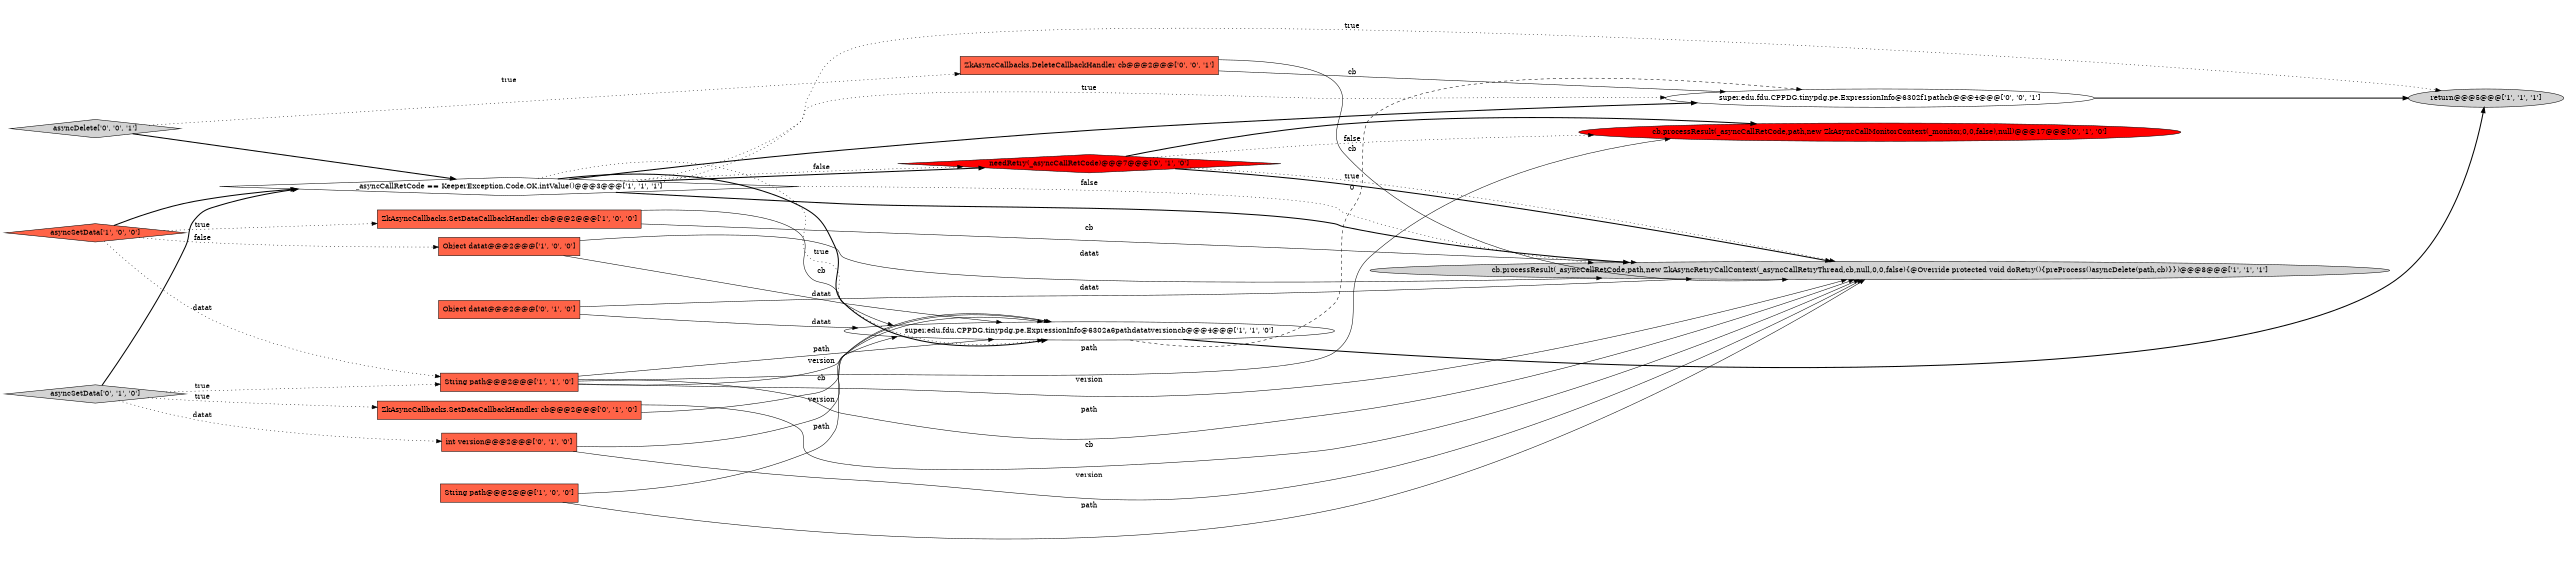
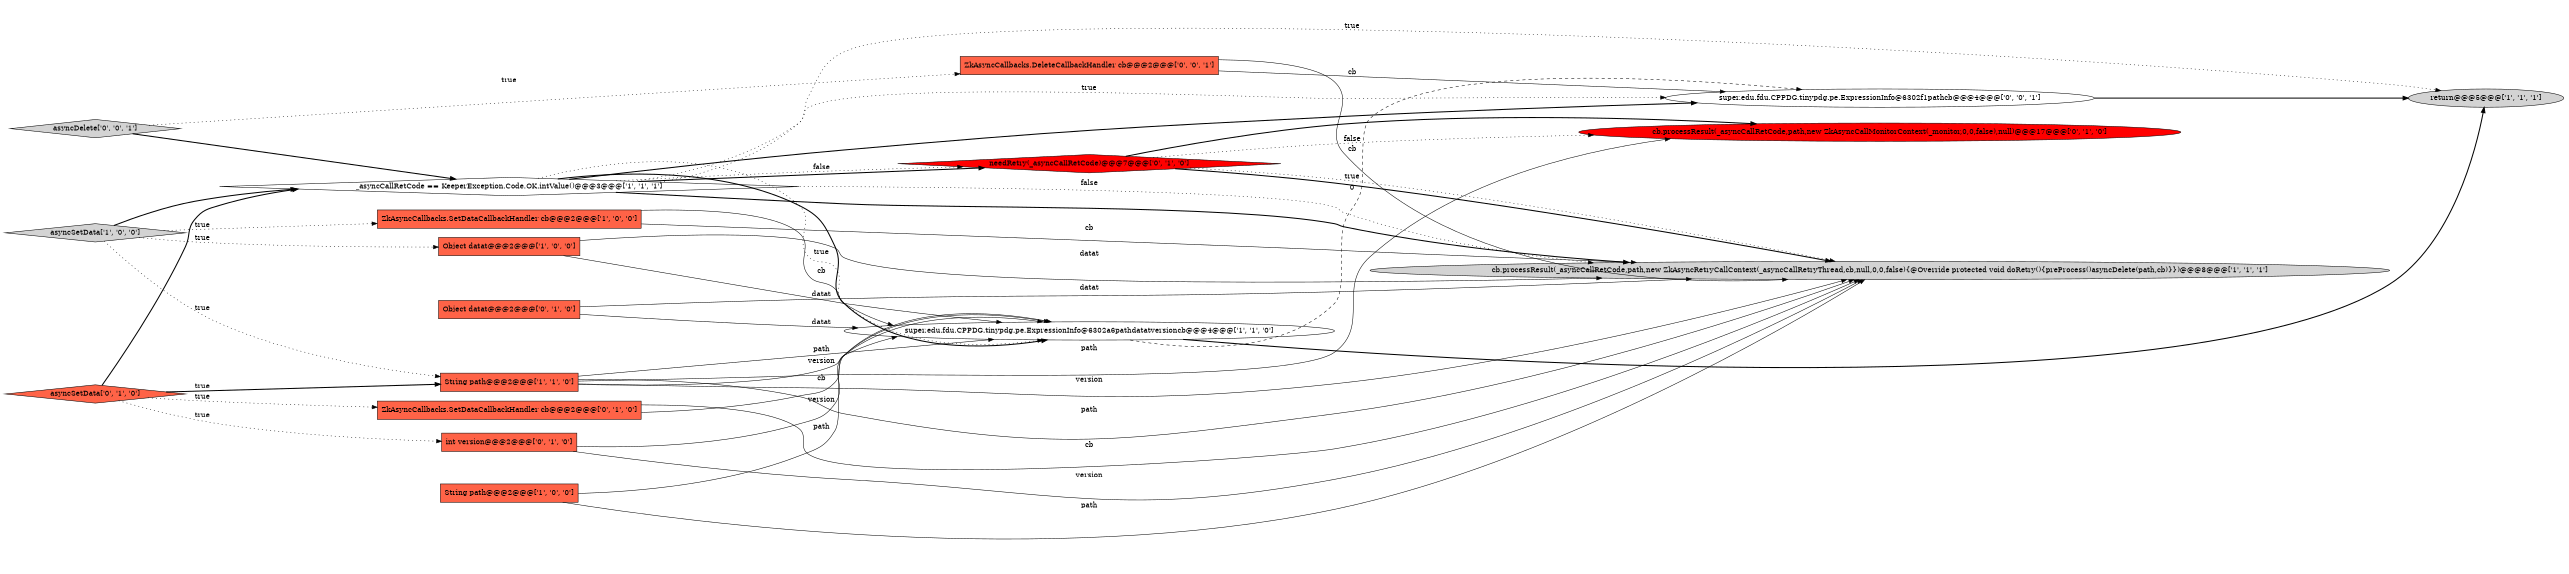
node "asyncSetData['1', '0', '0']": fillcolor tomato -> lightgray
edge "asyncSetData['1', '0', '0']" -> "Object datat@@@2@@@['1', '0', '0']": label "false" -> "true"
edge "asyncSetData['1', '0', '0']" -> "String path@@@2@@@['1', '1', '0']": label "datat" -> "true"
edge "asyncSetData['0', '1', '0']" -> "String path@@@2@@@['1', '1', '0']": style dotted -> bold
node "asyncSetData['0', '1', '0']": fillcolor lightgray -> tomato
edge "asyncSetData['0', '1', '0']" -> "int version@@@2@@@['0', '1', '0']": label "datat" -> "true"
